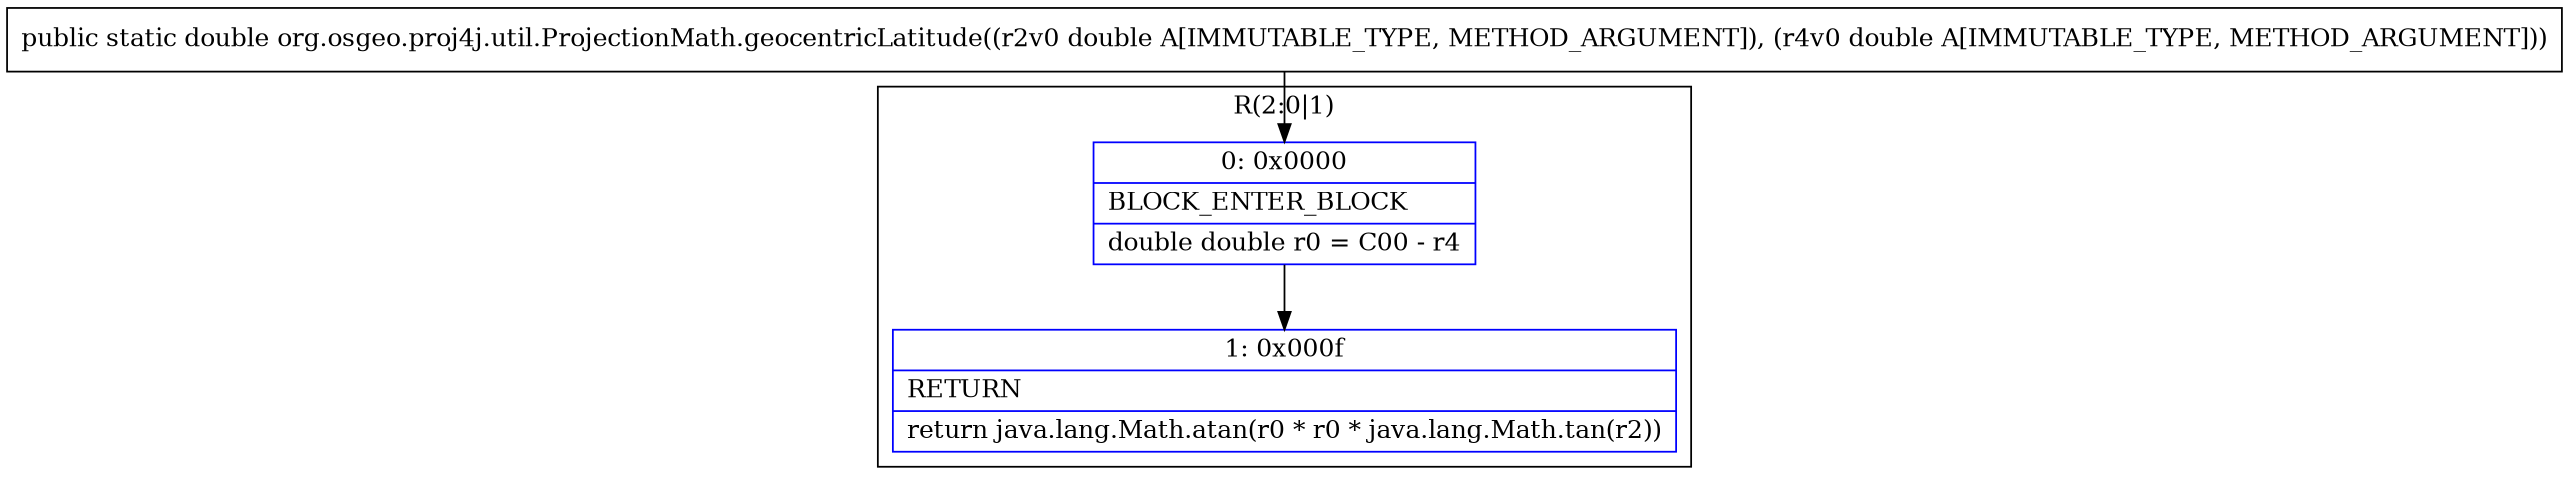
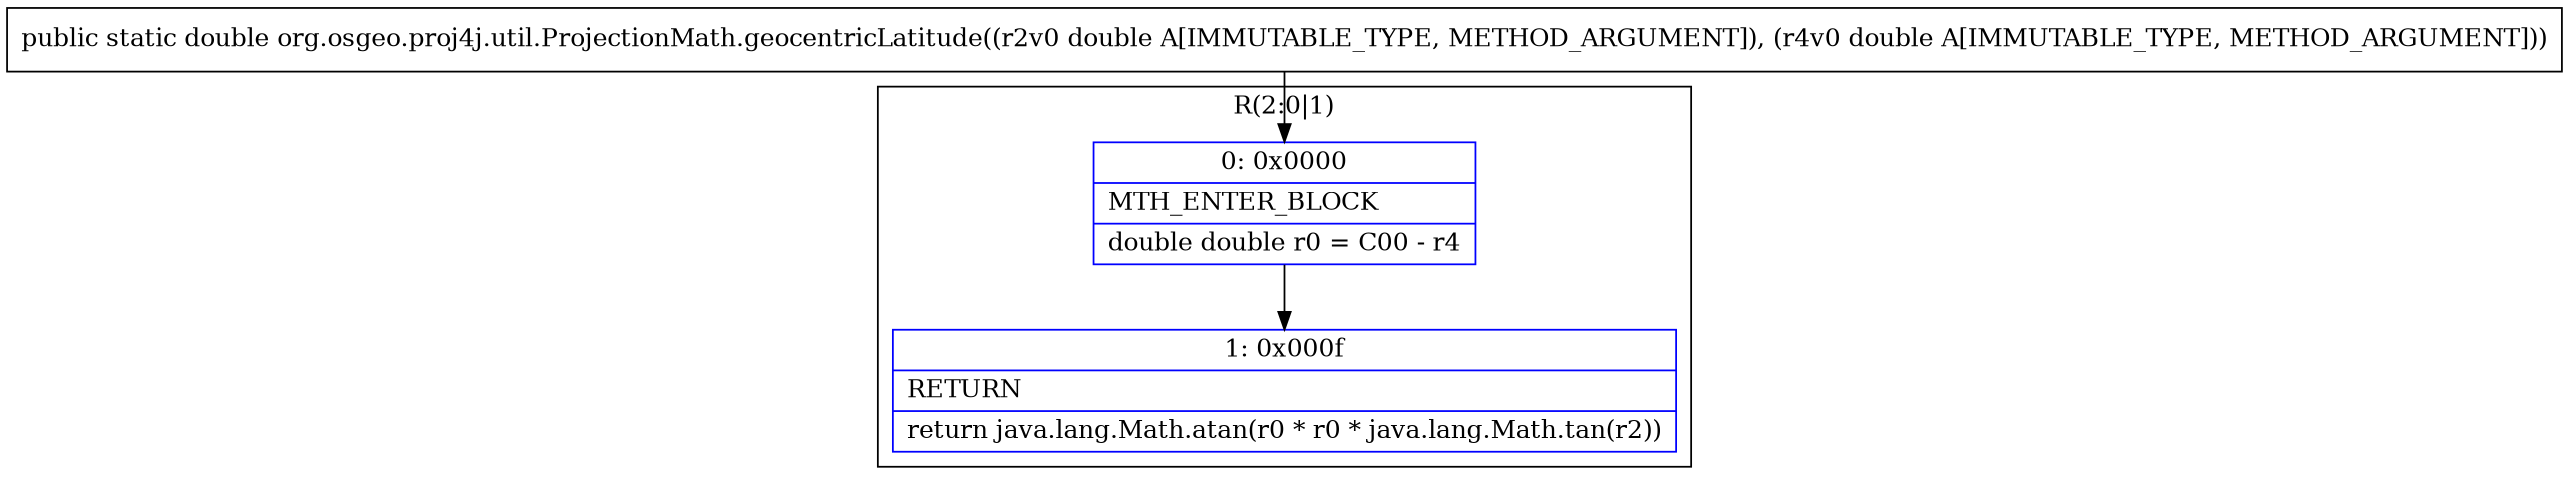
node "0: 0x0000": text "BLOCK_ENTER_BLOCK" -> "MTH_ENTER_BLOCK"
